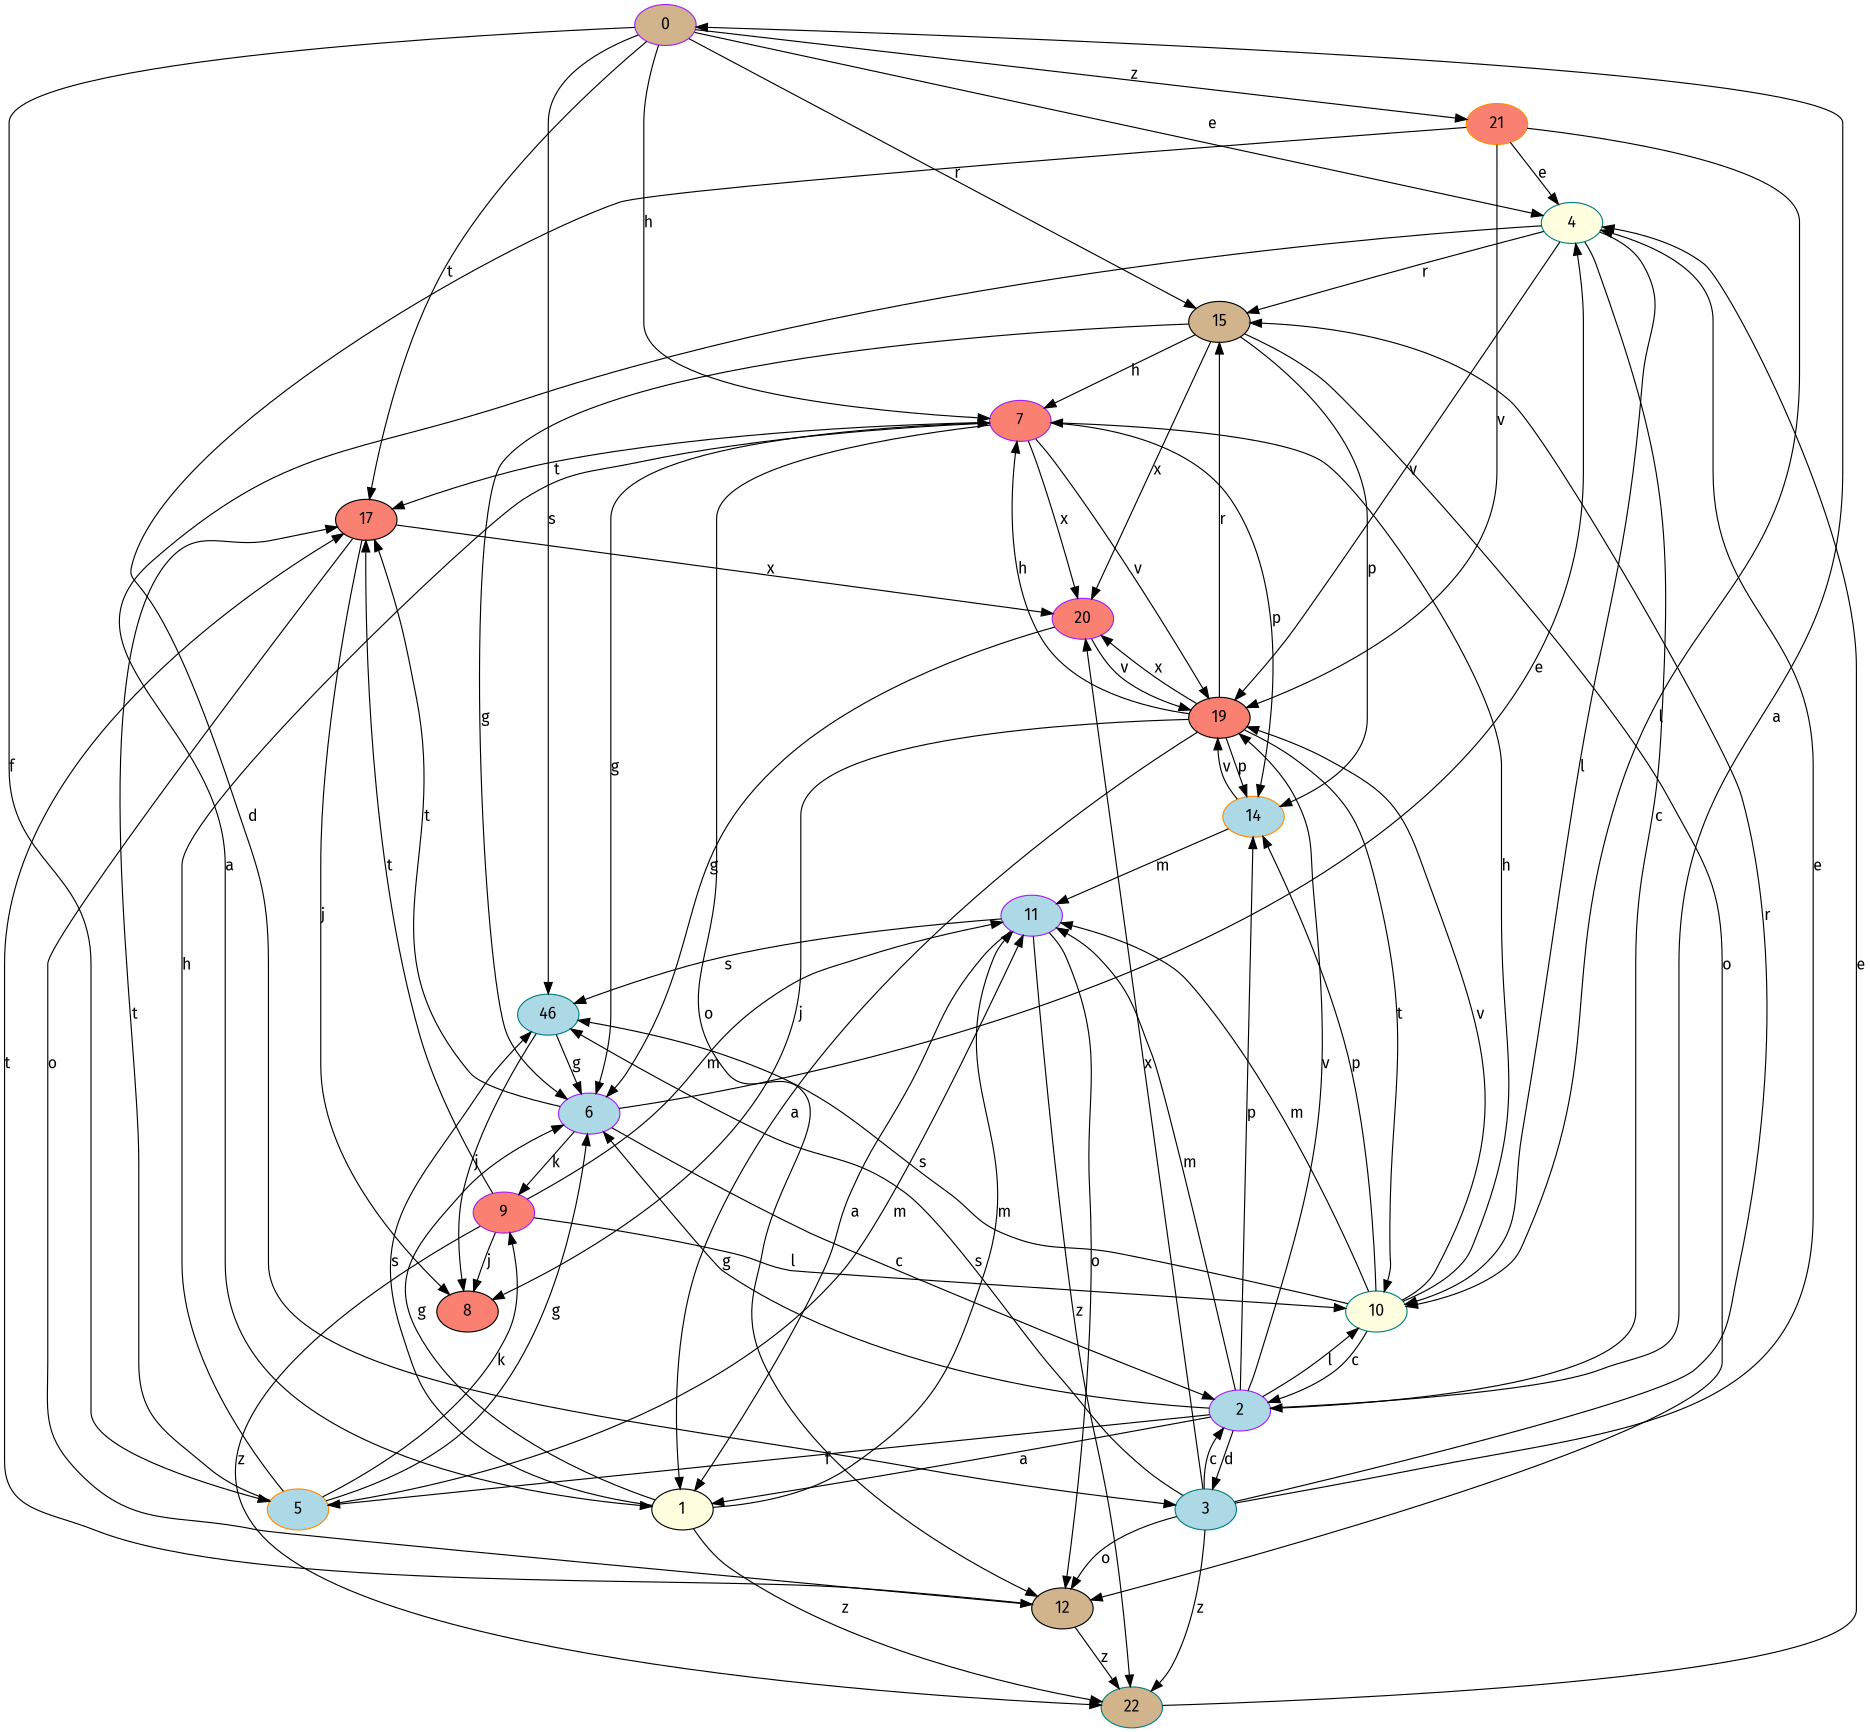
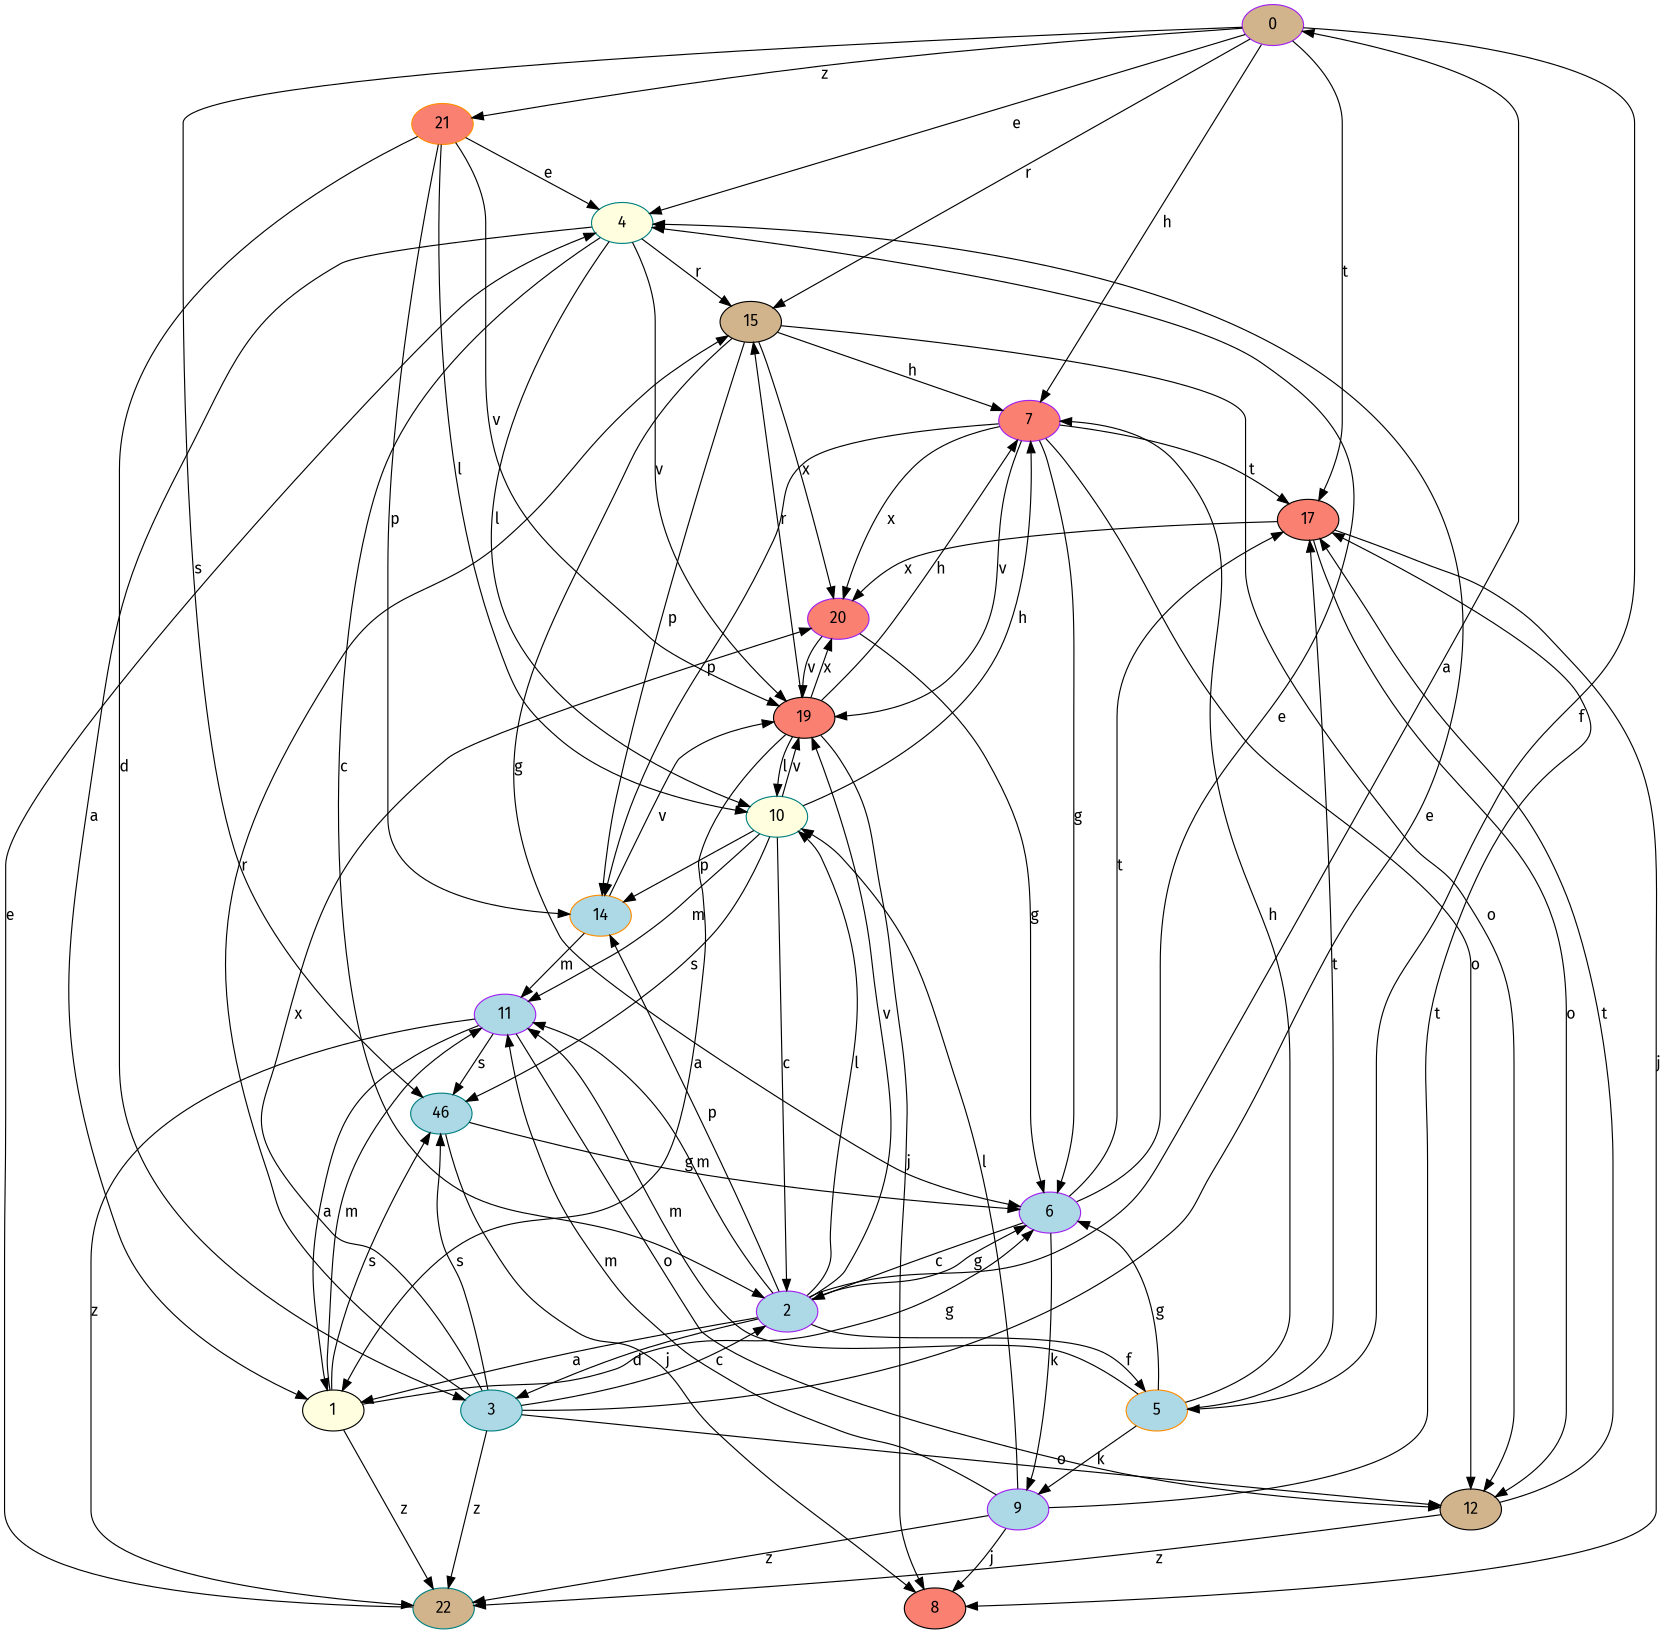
edge "19" -> "14": now "21" -> "14"
edge "19" -> "10": label "t" -> "l"
node "9": fillcolor salmon -> lightblue
